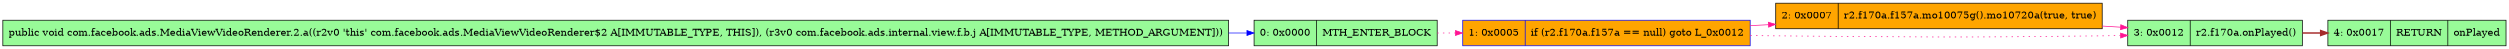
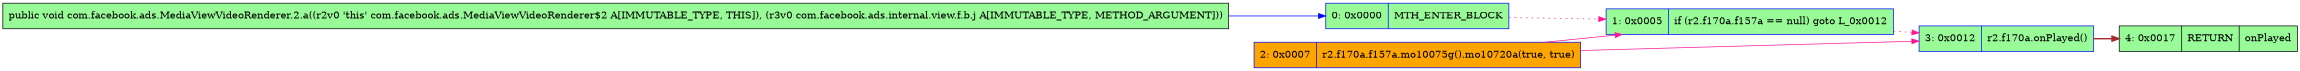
node "2: 0x0007": color black -> blue
edge "1: 0x0005" -> "2: 0x0007": reversed
node "0: 0x0000": color black -> blue
node "1: 0x0005": fillcolor orange -> palegreen
node "3: 0x0012": color black -> blue
